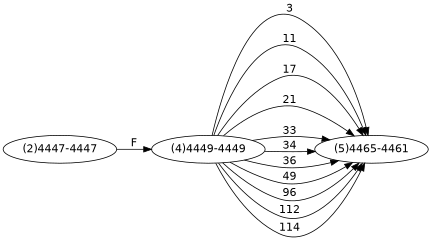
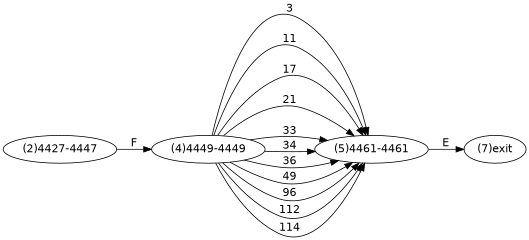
node "(2)4447-4447": label "(2)4447-4447" -> "(2)4427-4447"
node "(5)4465-4461": label "(5)4465-4461" -> "(5)4461-4461"
node "(7)exit": added
